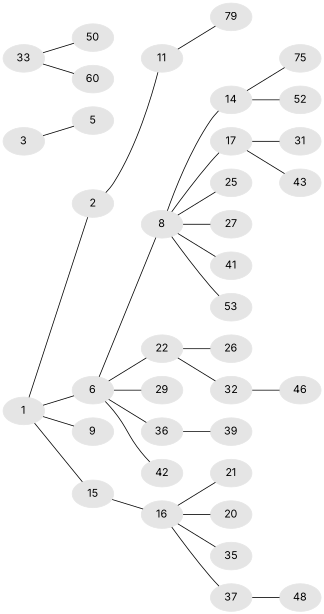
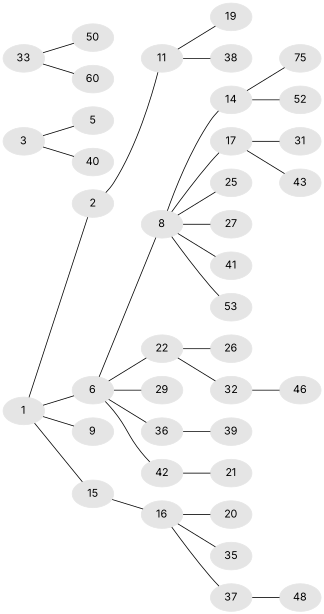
node "79": label "79" -> "19"
node "38": added
node "40": added
edge "21" -- "16": now "21" -- "42"
